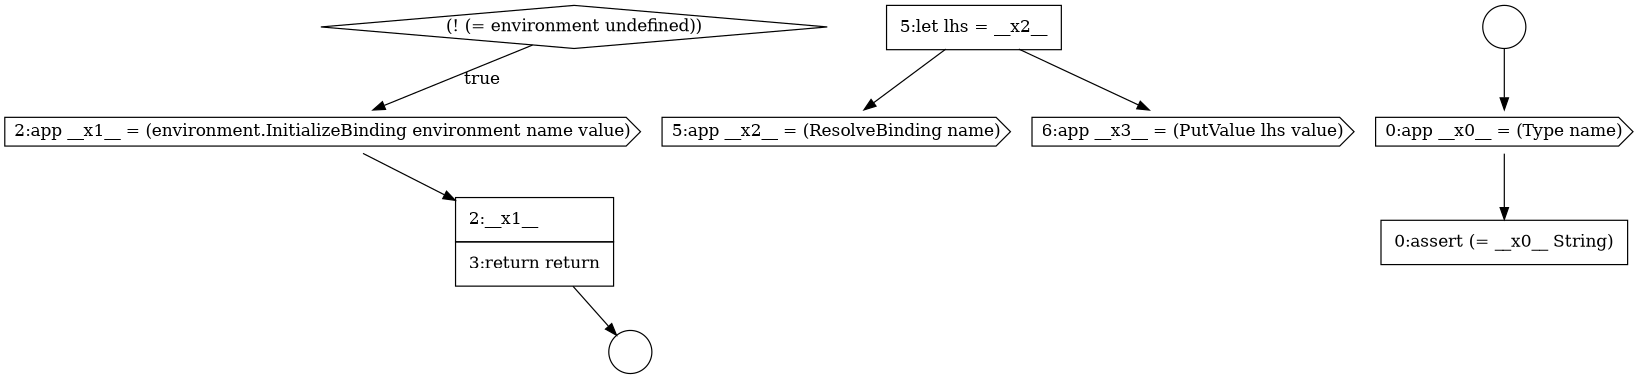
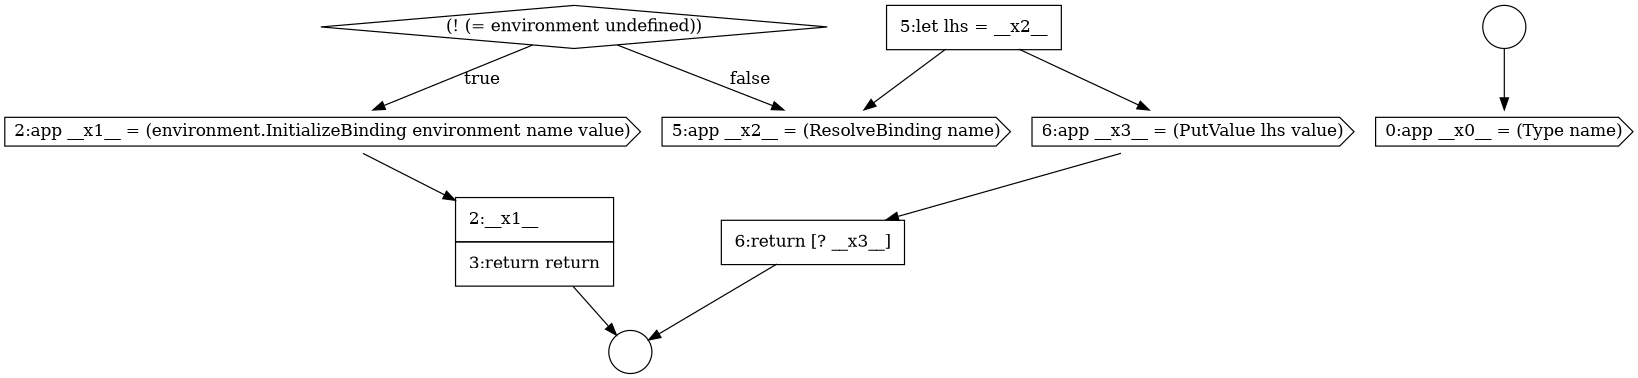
edge "(! (= environment undefined))" -> "5:app __x2__ = (ResolveBinding name)": added, label "false"
node "6:return [? __x3__]": added
node "0:assert (= __x0__ String)": removed
